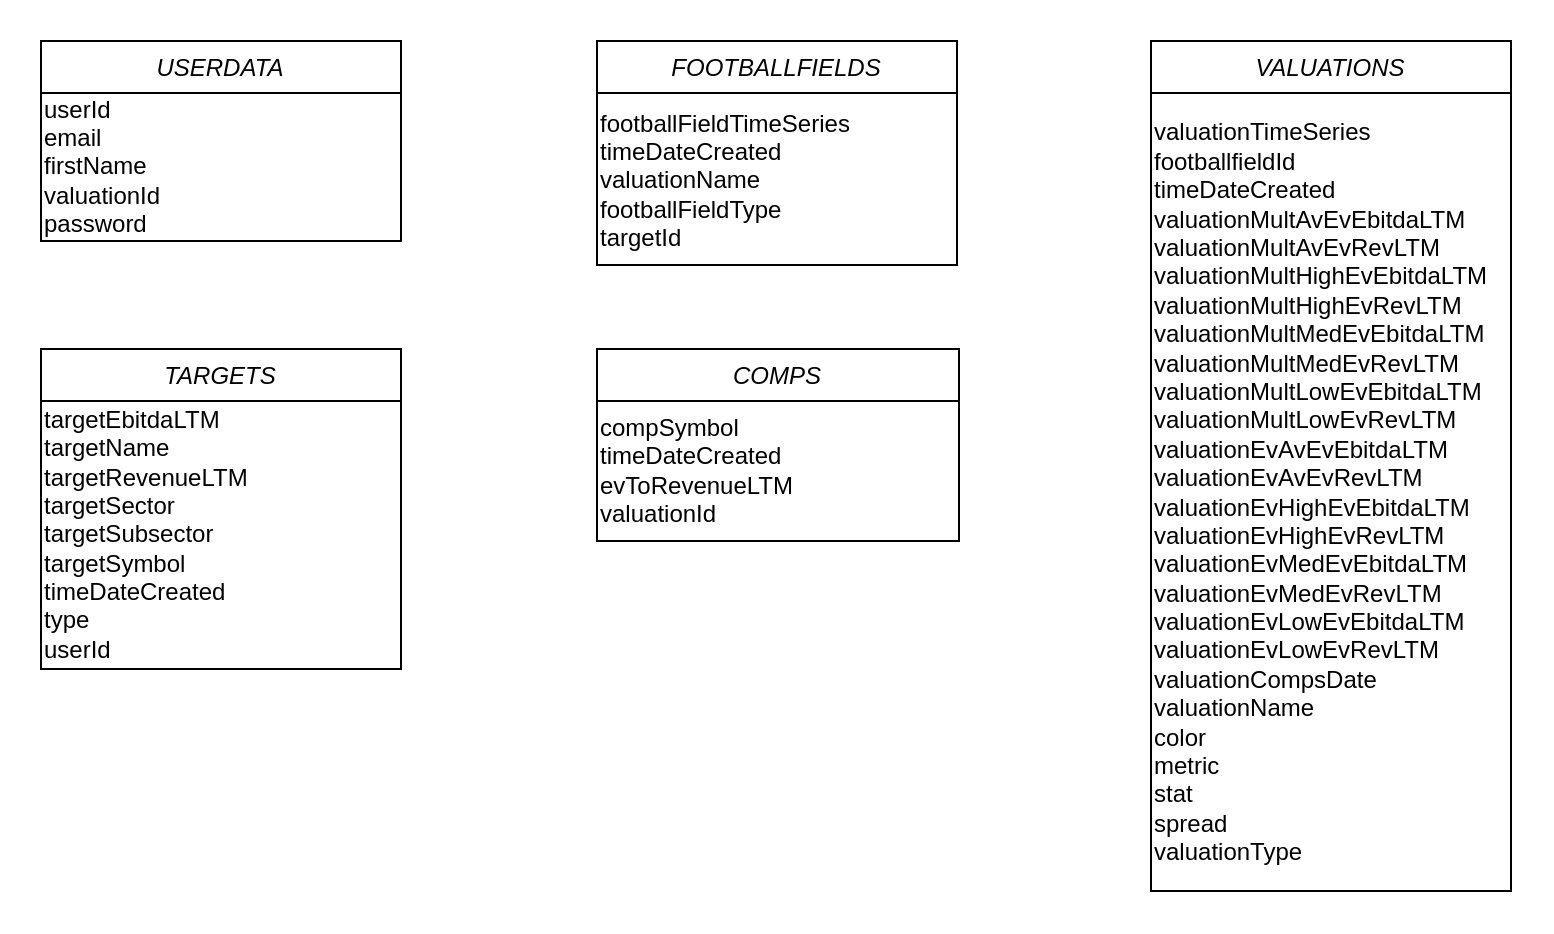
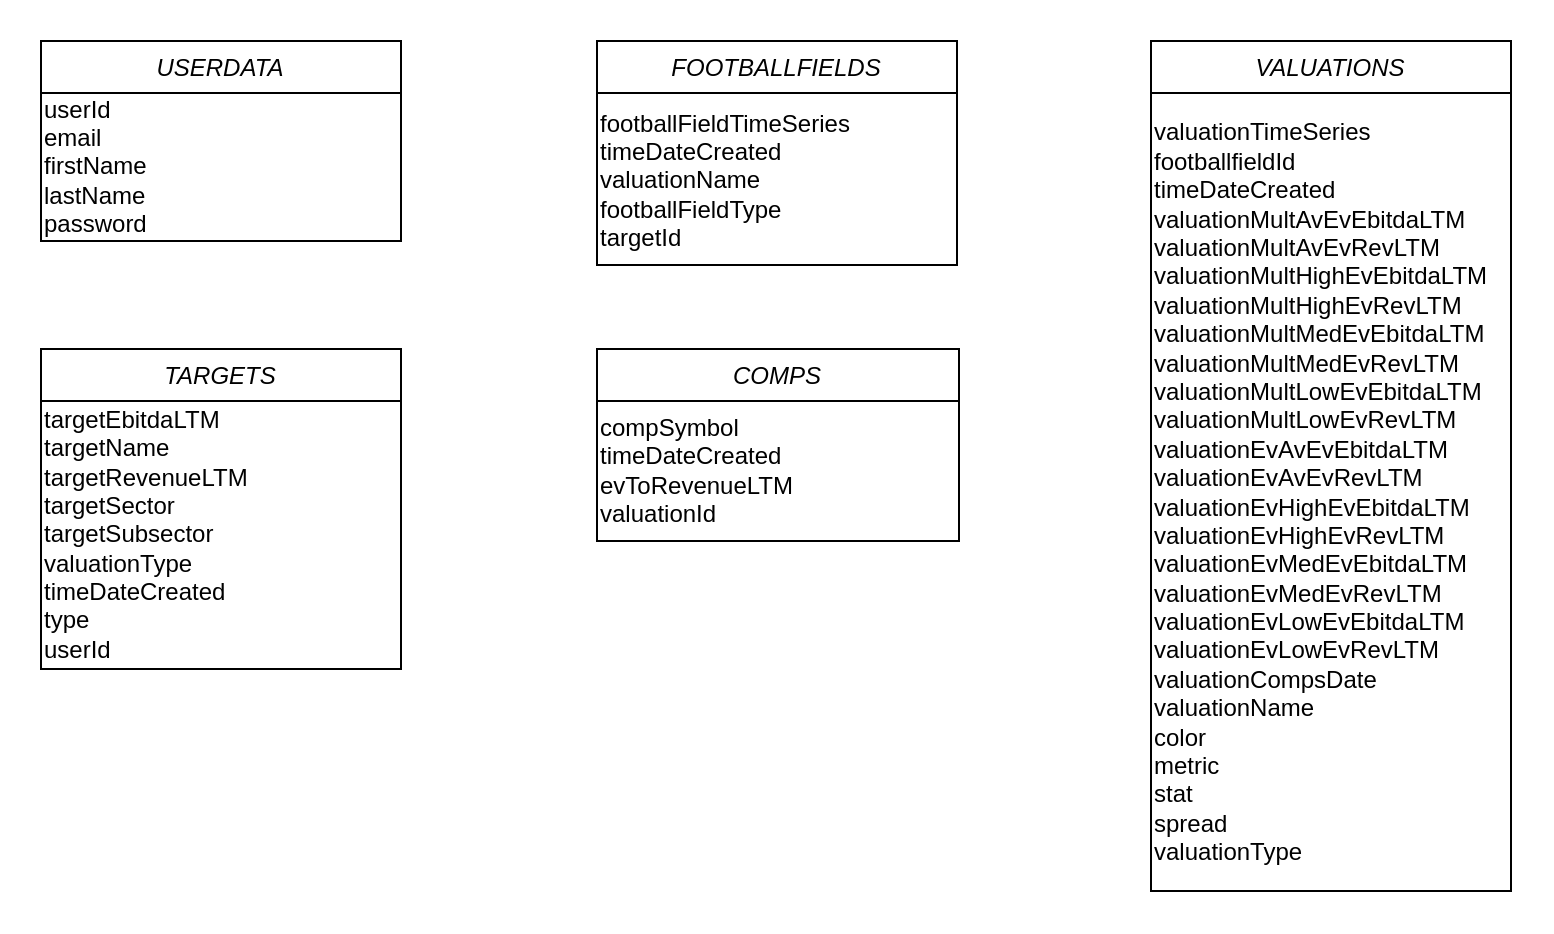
node "userId email firstName valuationId password": label "userId email firstName valuationId password" -> "userId email firstName lastName password"
node "targetEbitdaLTM targetName targetRevenueLTM targetSector targetSubsector targetSymbol timeDateCreated type userId": label "targetEbitdaLTM targetName targetRevenueLTM targetSector targetSubsector targetSymbol timeDateCreated type userId" -> "targetEbitdaLTM targetName targetRevenueLTM targetSector targetSubsector valuationType timeDateCreated type userId"
